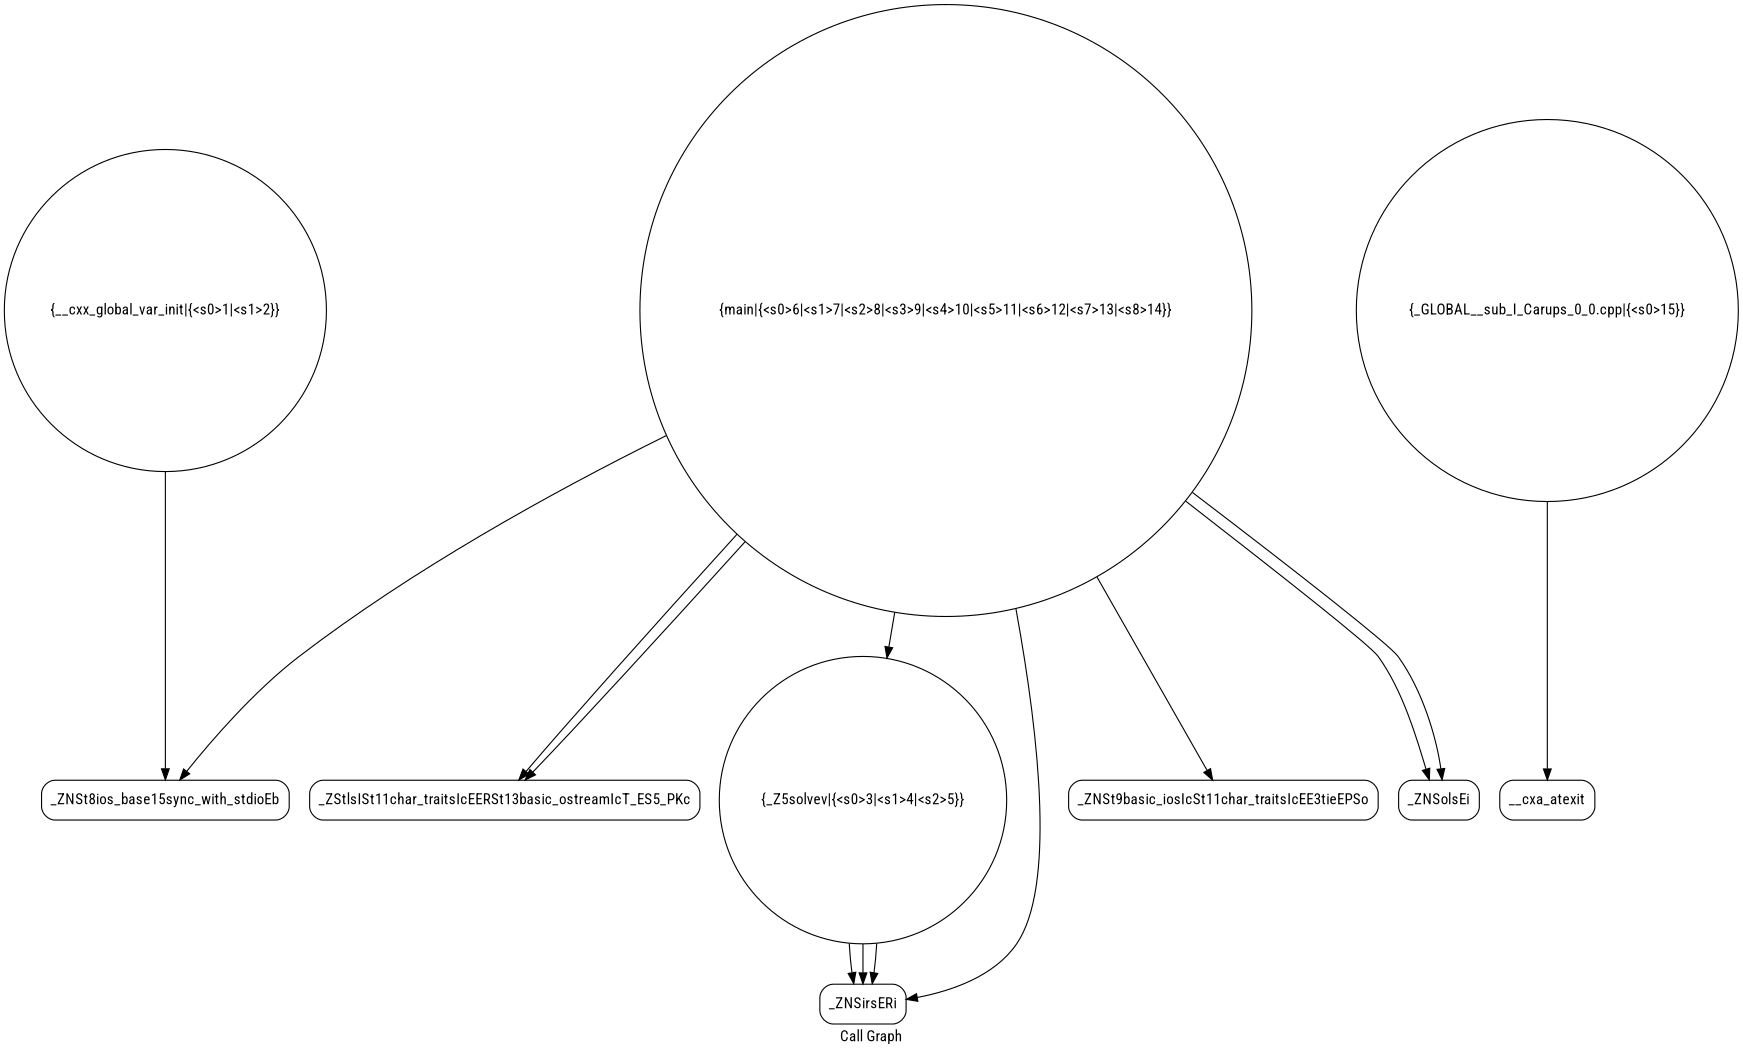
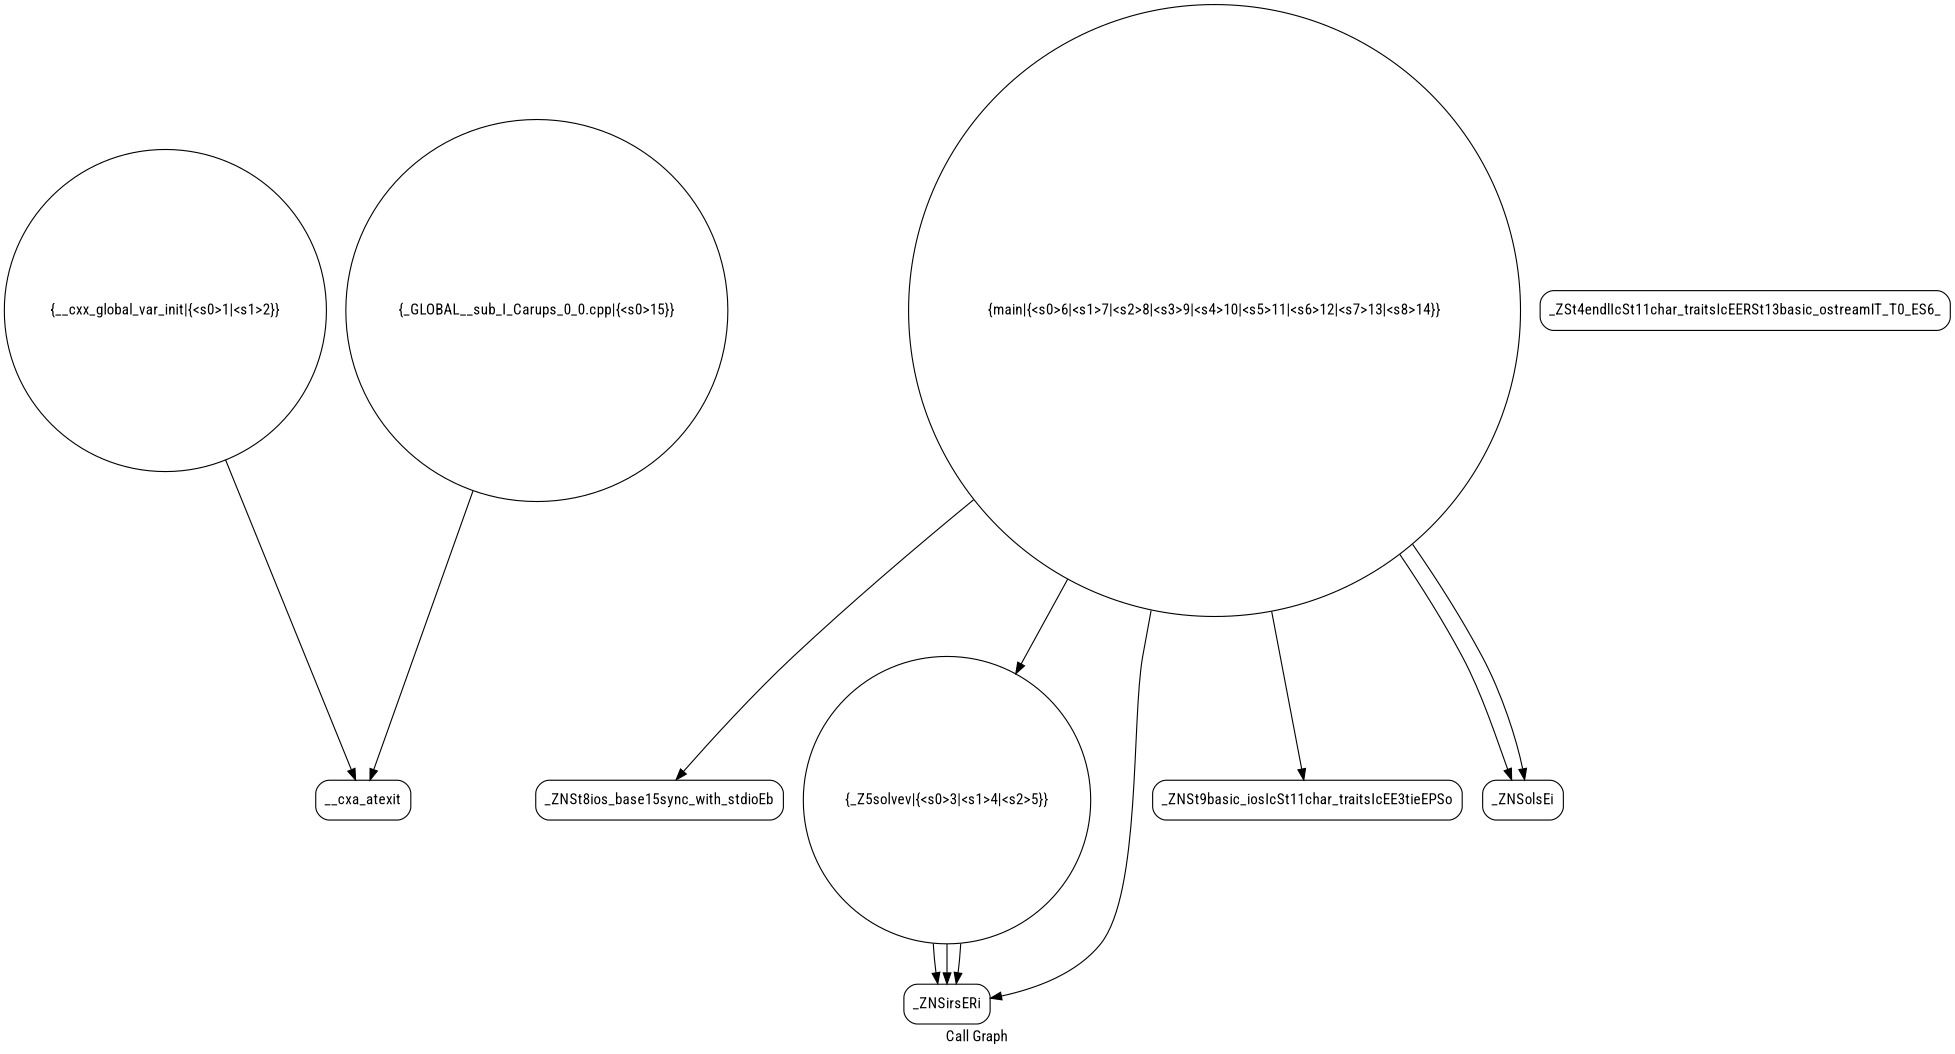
node "_ZSt4endlIcSt11char_traitsIcEERSt13basic_ostreamIT_T0_ES6_": added
edge "{__cxx_global_var_init|{<s0>1|<s1>2}}" -> "_ZNSt8ios_base15sync_with_stdioEb": now "{__cxx_global_var_init|{<s0>1|<s1>2}}" -> "__cxa_atexit"
node "_ZStlsISt11char_traitsIcEERSt13basic_ostreamIcT_ES5_PKc": removed
